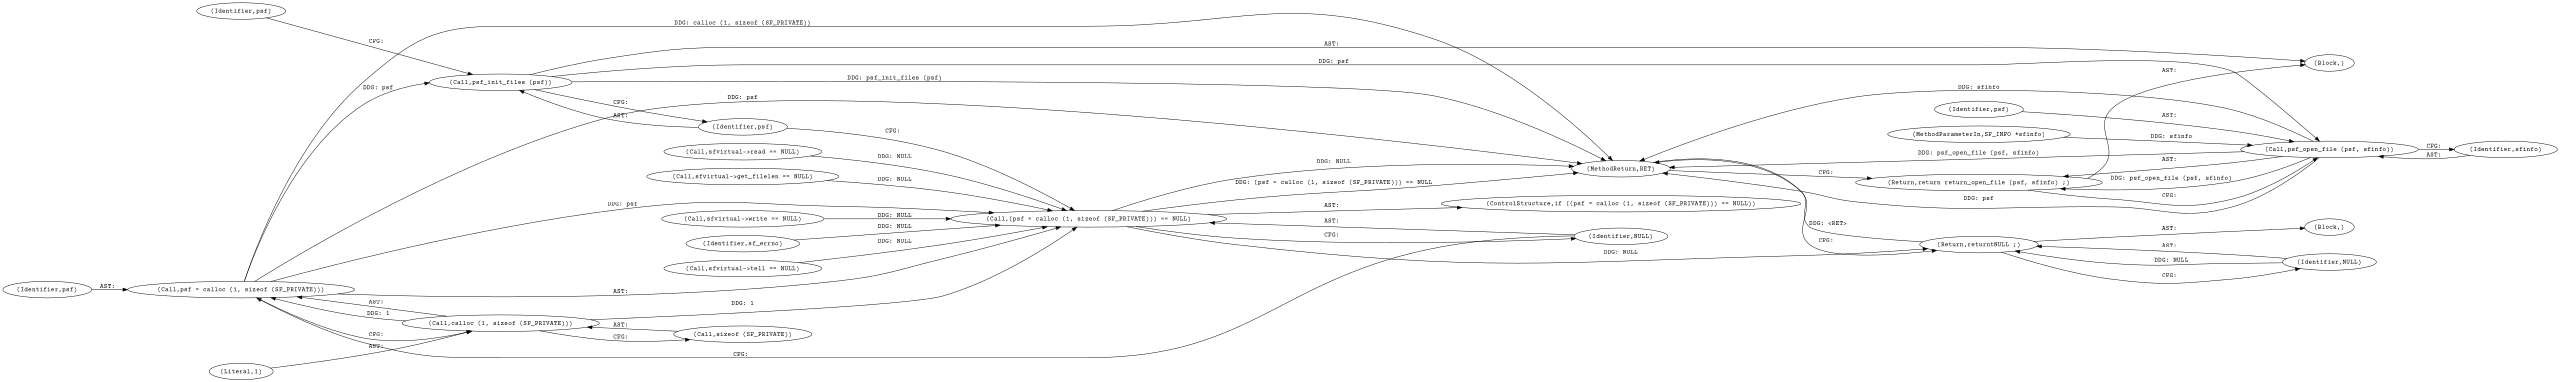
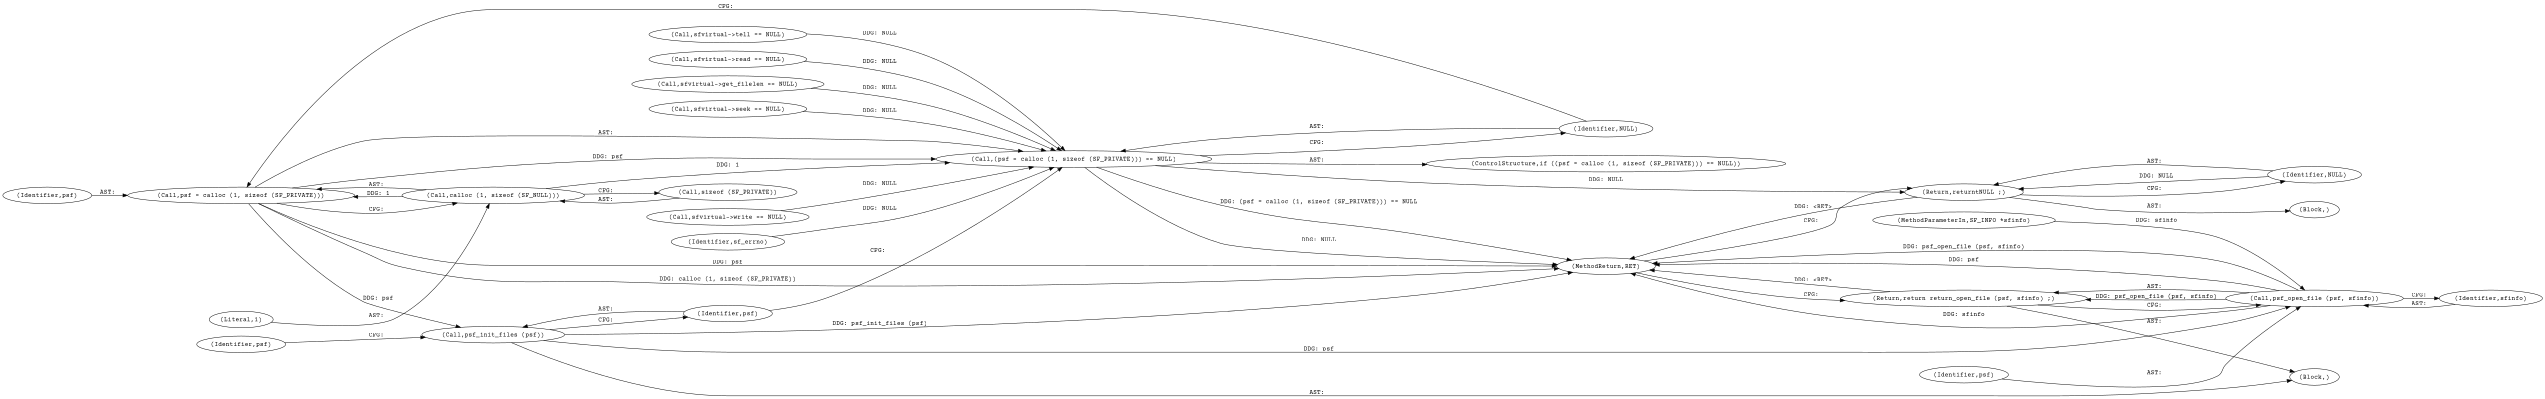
node "(Call,sfvirtual->seek == NULL)": added
edge "(Return,return return_open_file (psf, sfinfo) ;)" -> "(MethodReturn,RET)": added, label "DDG: <RET>"
node "(Call,calloc (1, sizeof (SF_PRIVATE)))": label "(Call,calloc (1, sizeof (SF_PRIVATE)))" -> "(Call,calloc (1, sizeof (SF_NULL)))"
